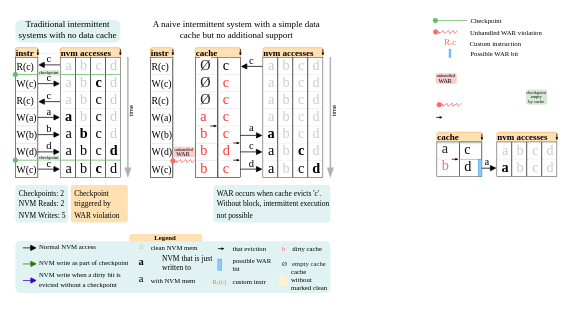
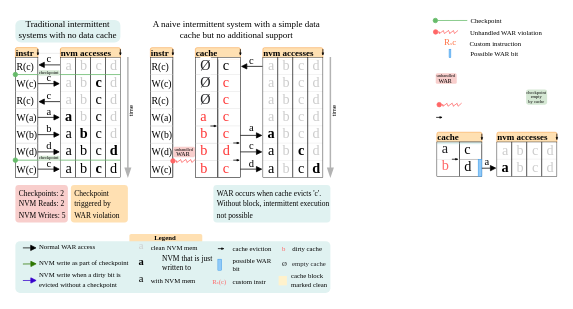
node "Checkpoints: 2 NVM Reads: 2 NVM Writes: 5": fillcolor #e0f2f1 -> #f8cecc
node "Normal NVM access": label "Normal NVM access" -> "Normal WAR access"
node "that eviction": label "that eviction" -> "cache eviction"
node "cache without marked clean": label "cache without marked clean" -> "cache block marked clean"
